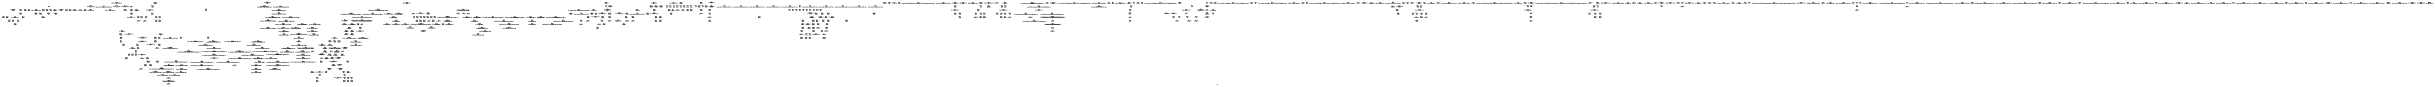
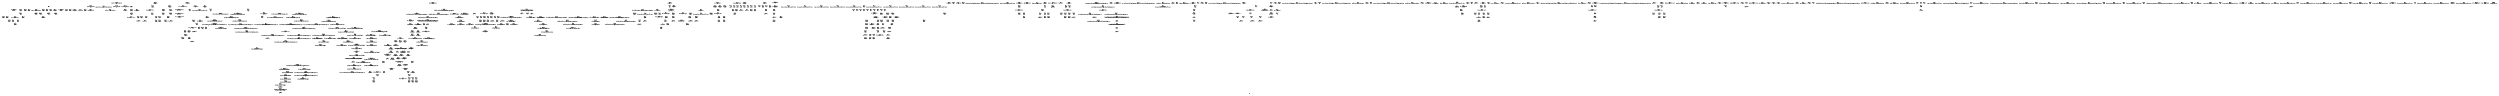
node "NodeID: 414": removed
